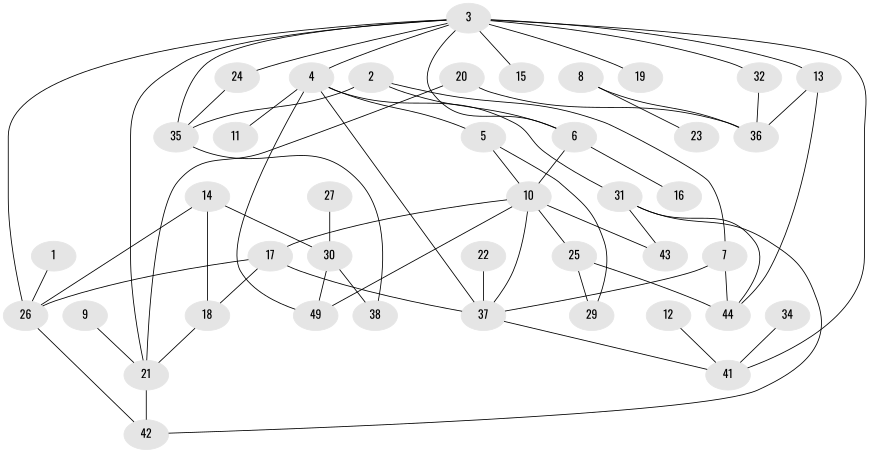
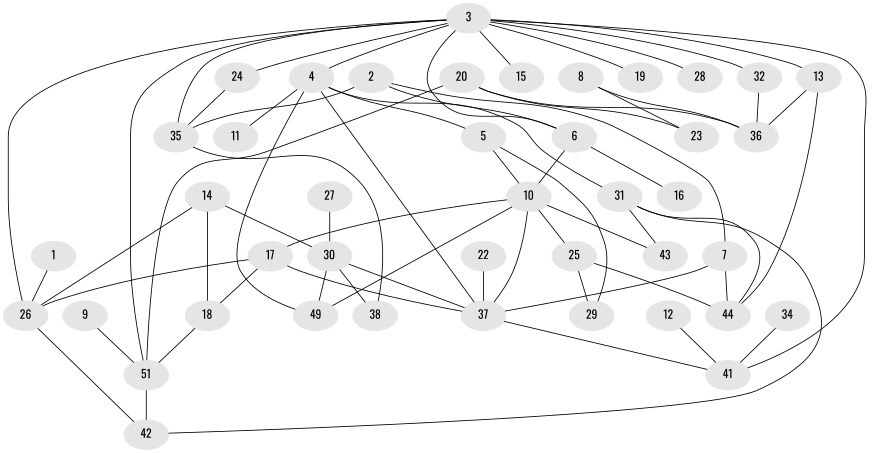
node "28": added
edge "20" -- "23": added
edge "30" -- "37": added
node "21": label "21" -> "51"
